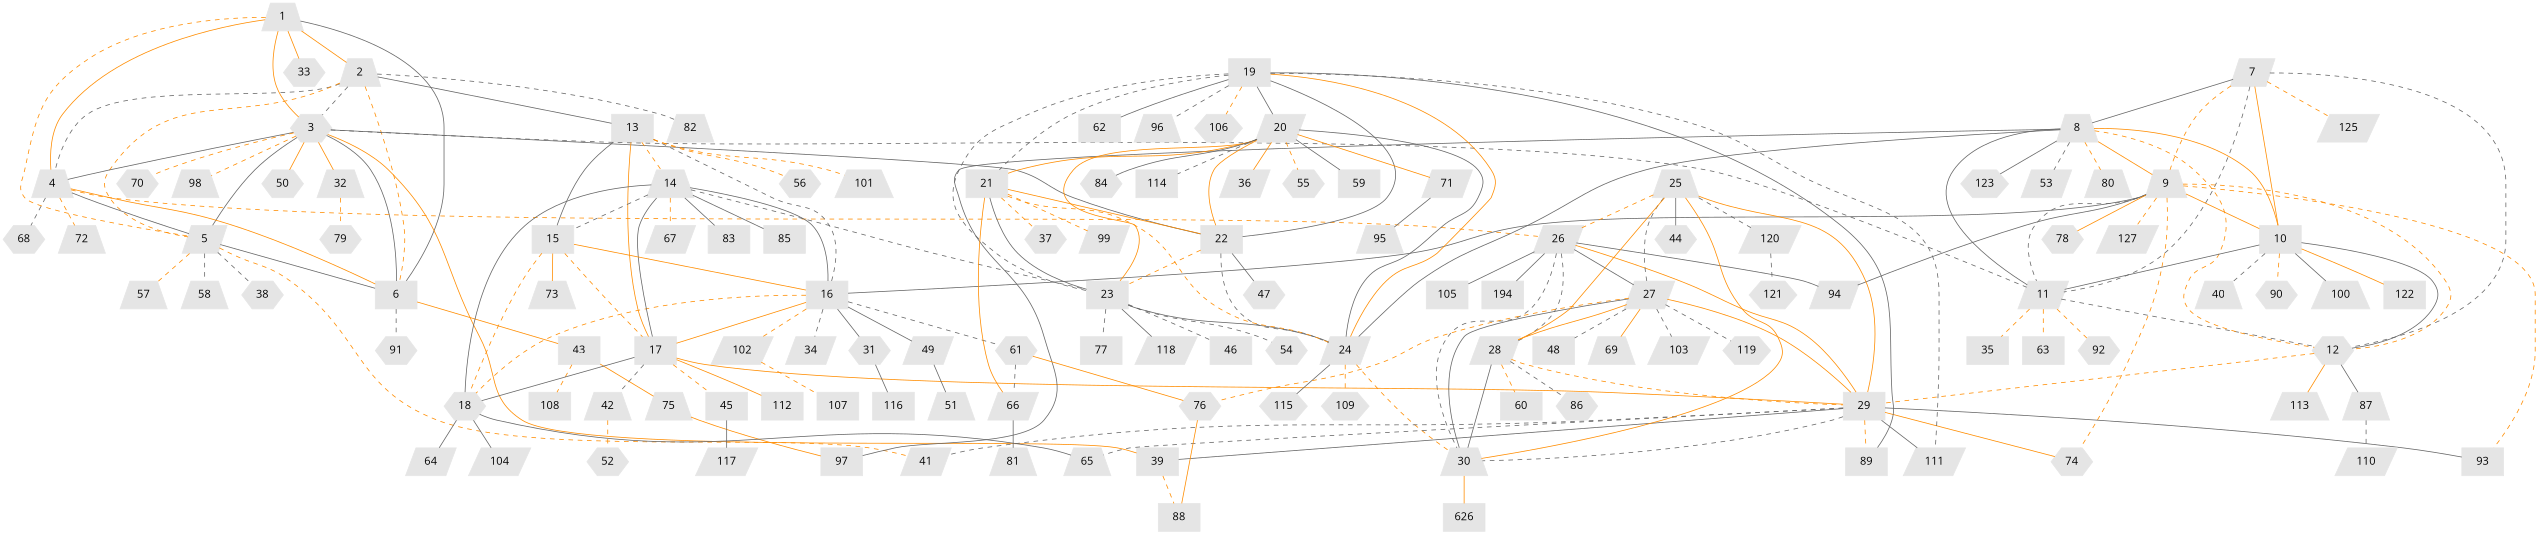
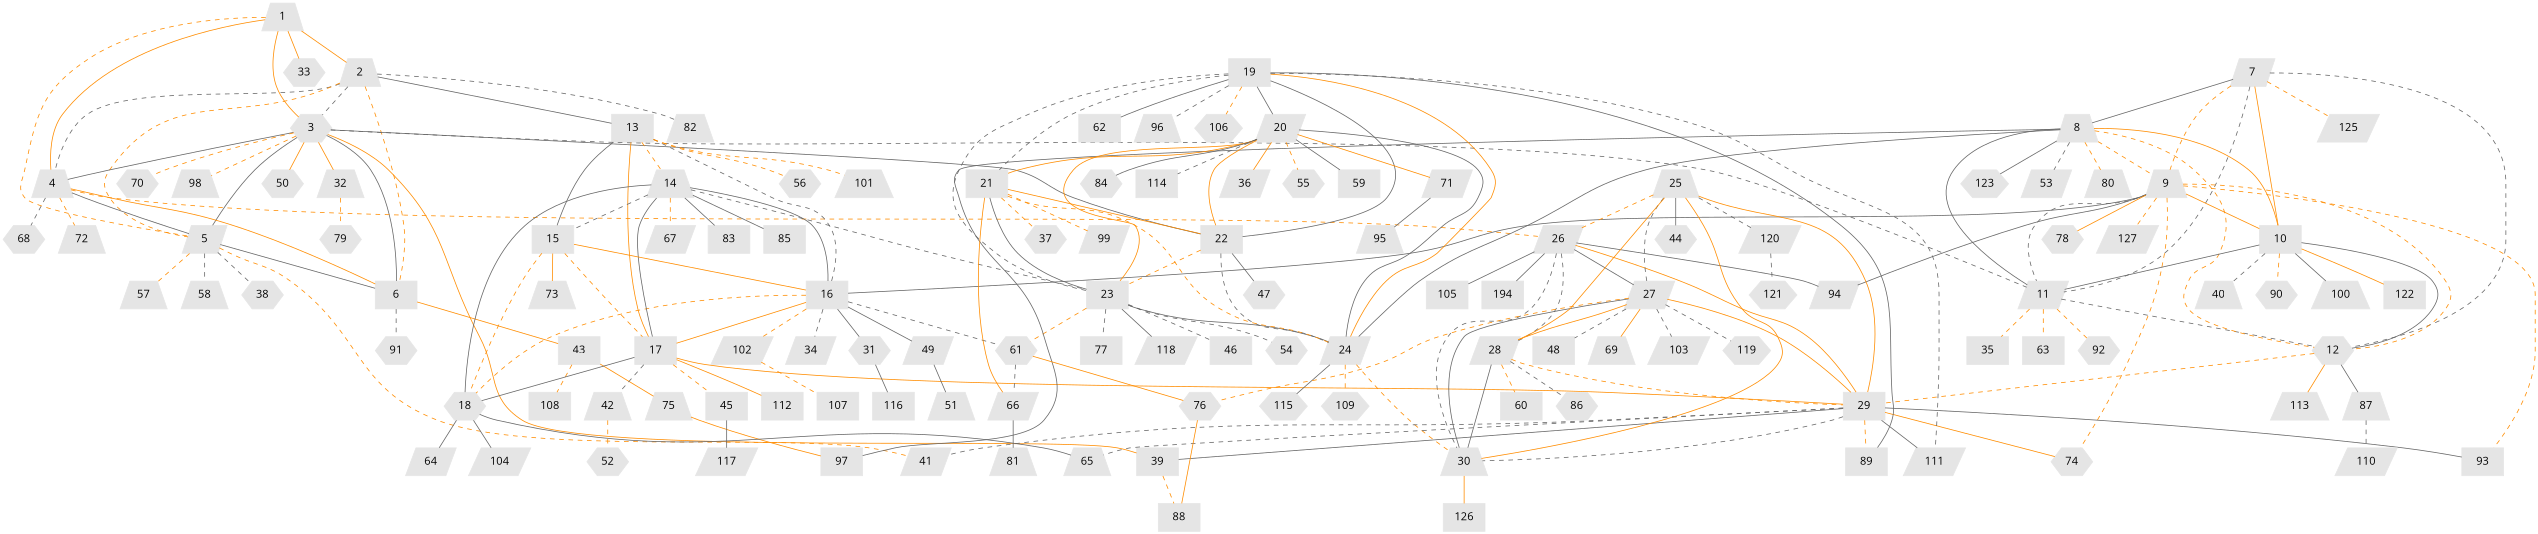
edge "1" -- "6": removed
edge "8" -- "9": style solid -> dashed
edge "23" -- "61": added
node "626": label "626" -> "126"
